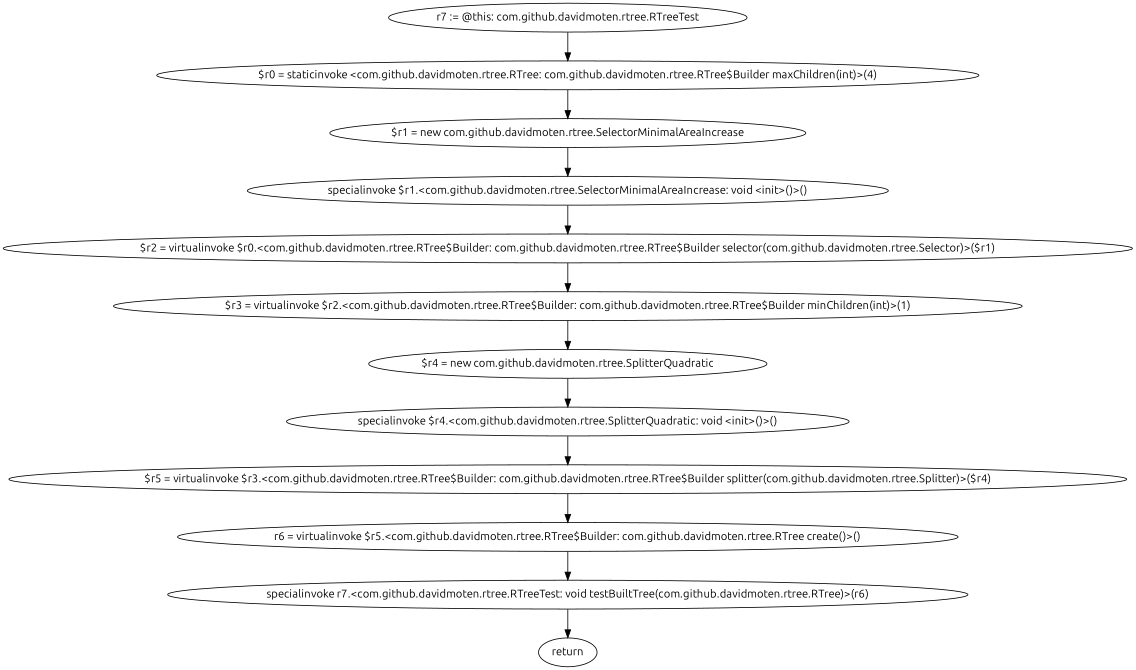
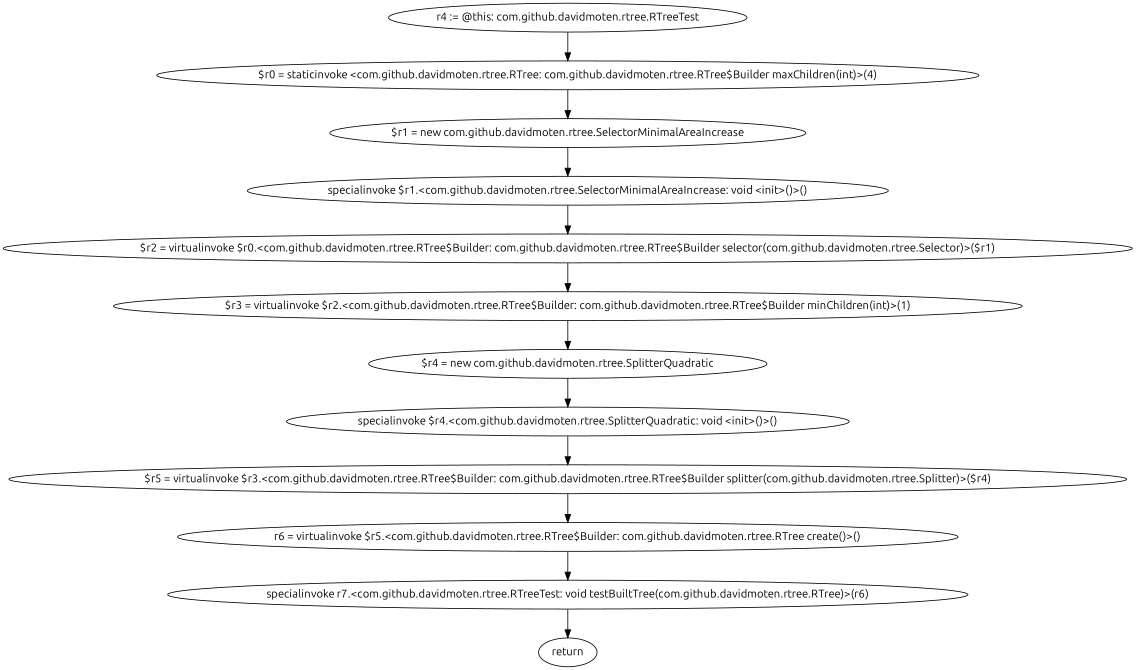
node "r7 := @this: com.github.davidmoten.rtree.RTreeTest": label "r7 := @this: com.github.davidmoten.rtree.RTreeTest" -> "r4 := @this: com.github.davidmoten.rtree.RTreeTest"
